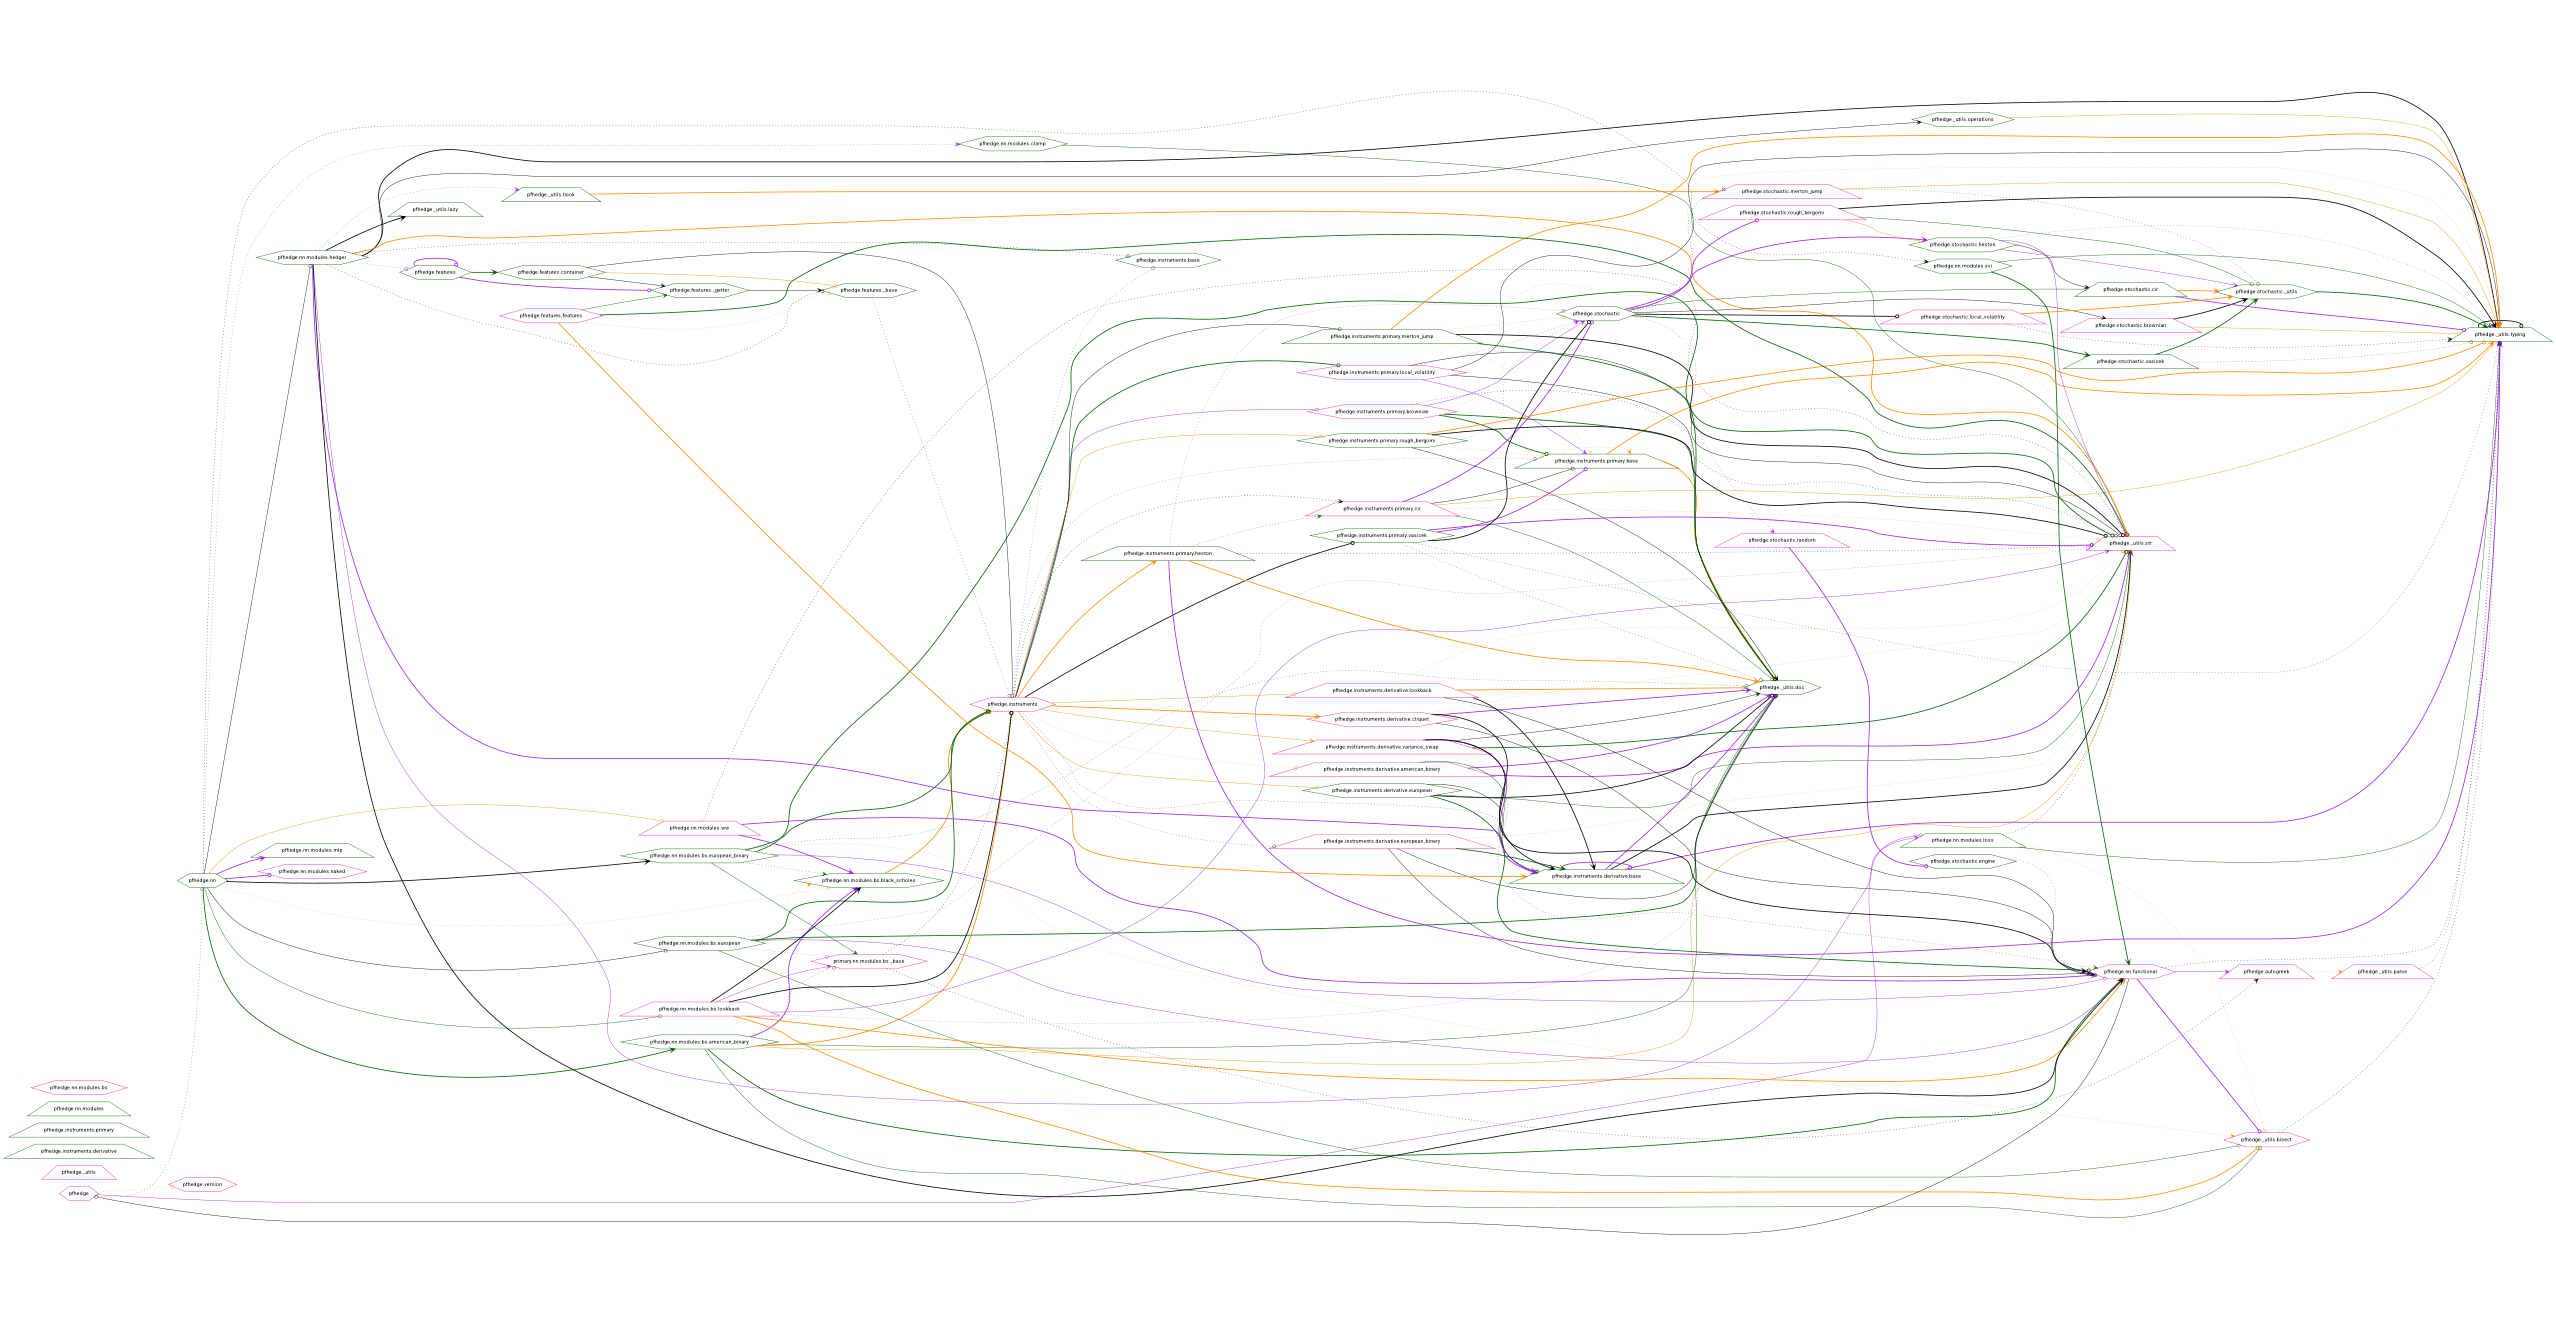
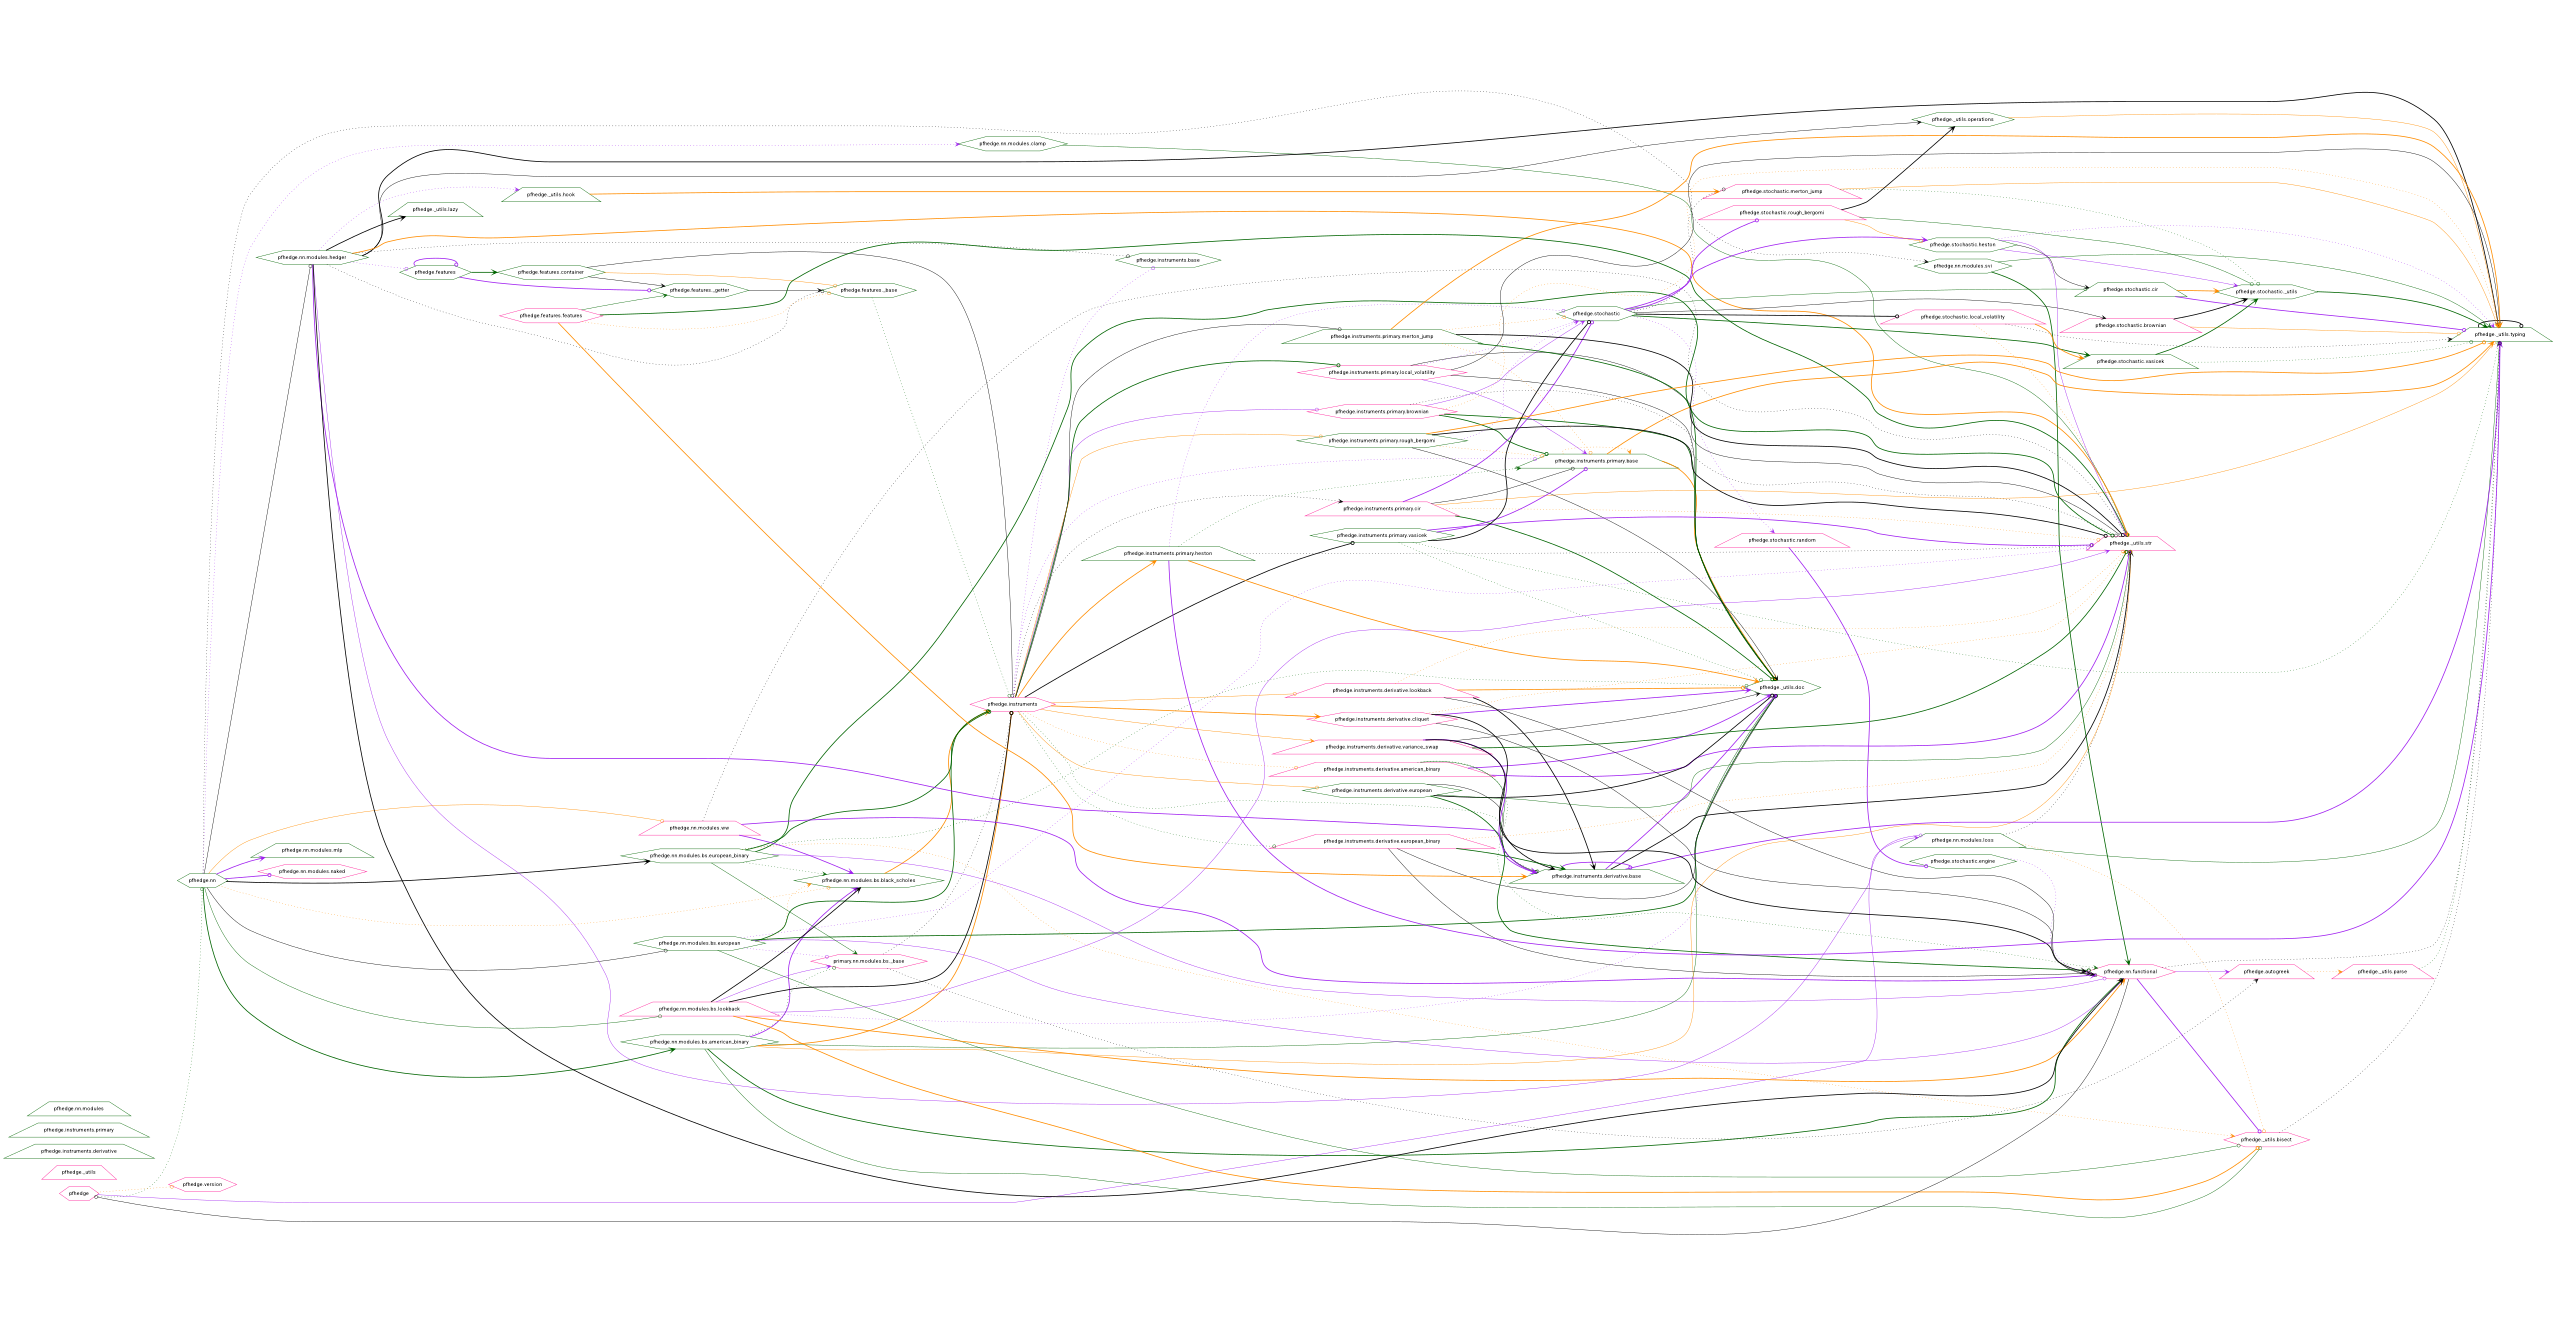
edge "pfhedge.stochastic.rough_bergomi" -> "pfhedge._utils.typing": now "pfhedge.stochastic.rough_bergomi" -> "pfhedge._utils.operations"
edge "pfhedge.stochastic.local_volatility" -> "pfhedge.stochastic._utils": now "pfhedge.stochastic.local_volatility" -> "pfhedge.stochastic.vasicek"
edge "pfhedge.instruments.primary.heston" -> "pfhedge.instruments.primary.cir": now "pfhedge.instruments.primary.heston" -> "pfhedge.instruments.primary.base"
edge "pfhedge.instruments.primary.cir" -> "pfhedge._utils.doc": style solid -> bold
node "pfhedge.nn.modules.bs": removed
